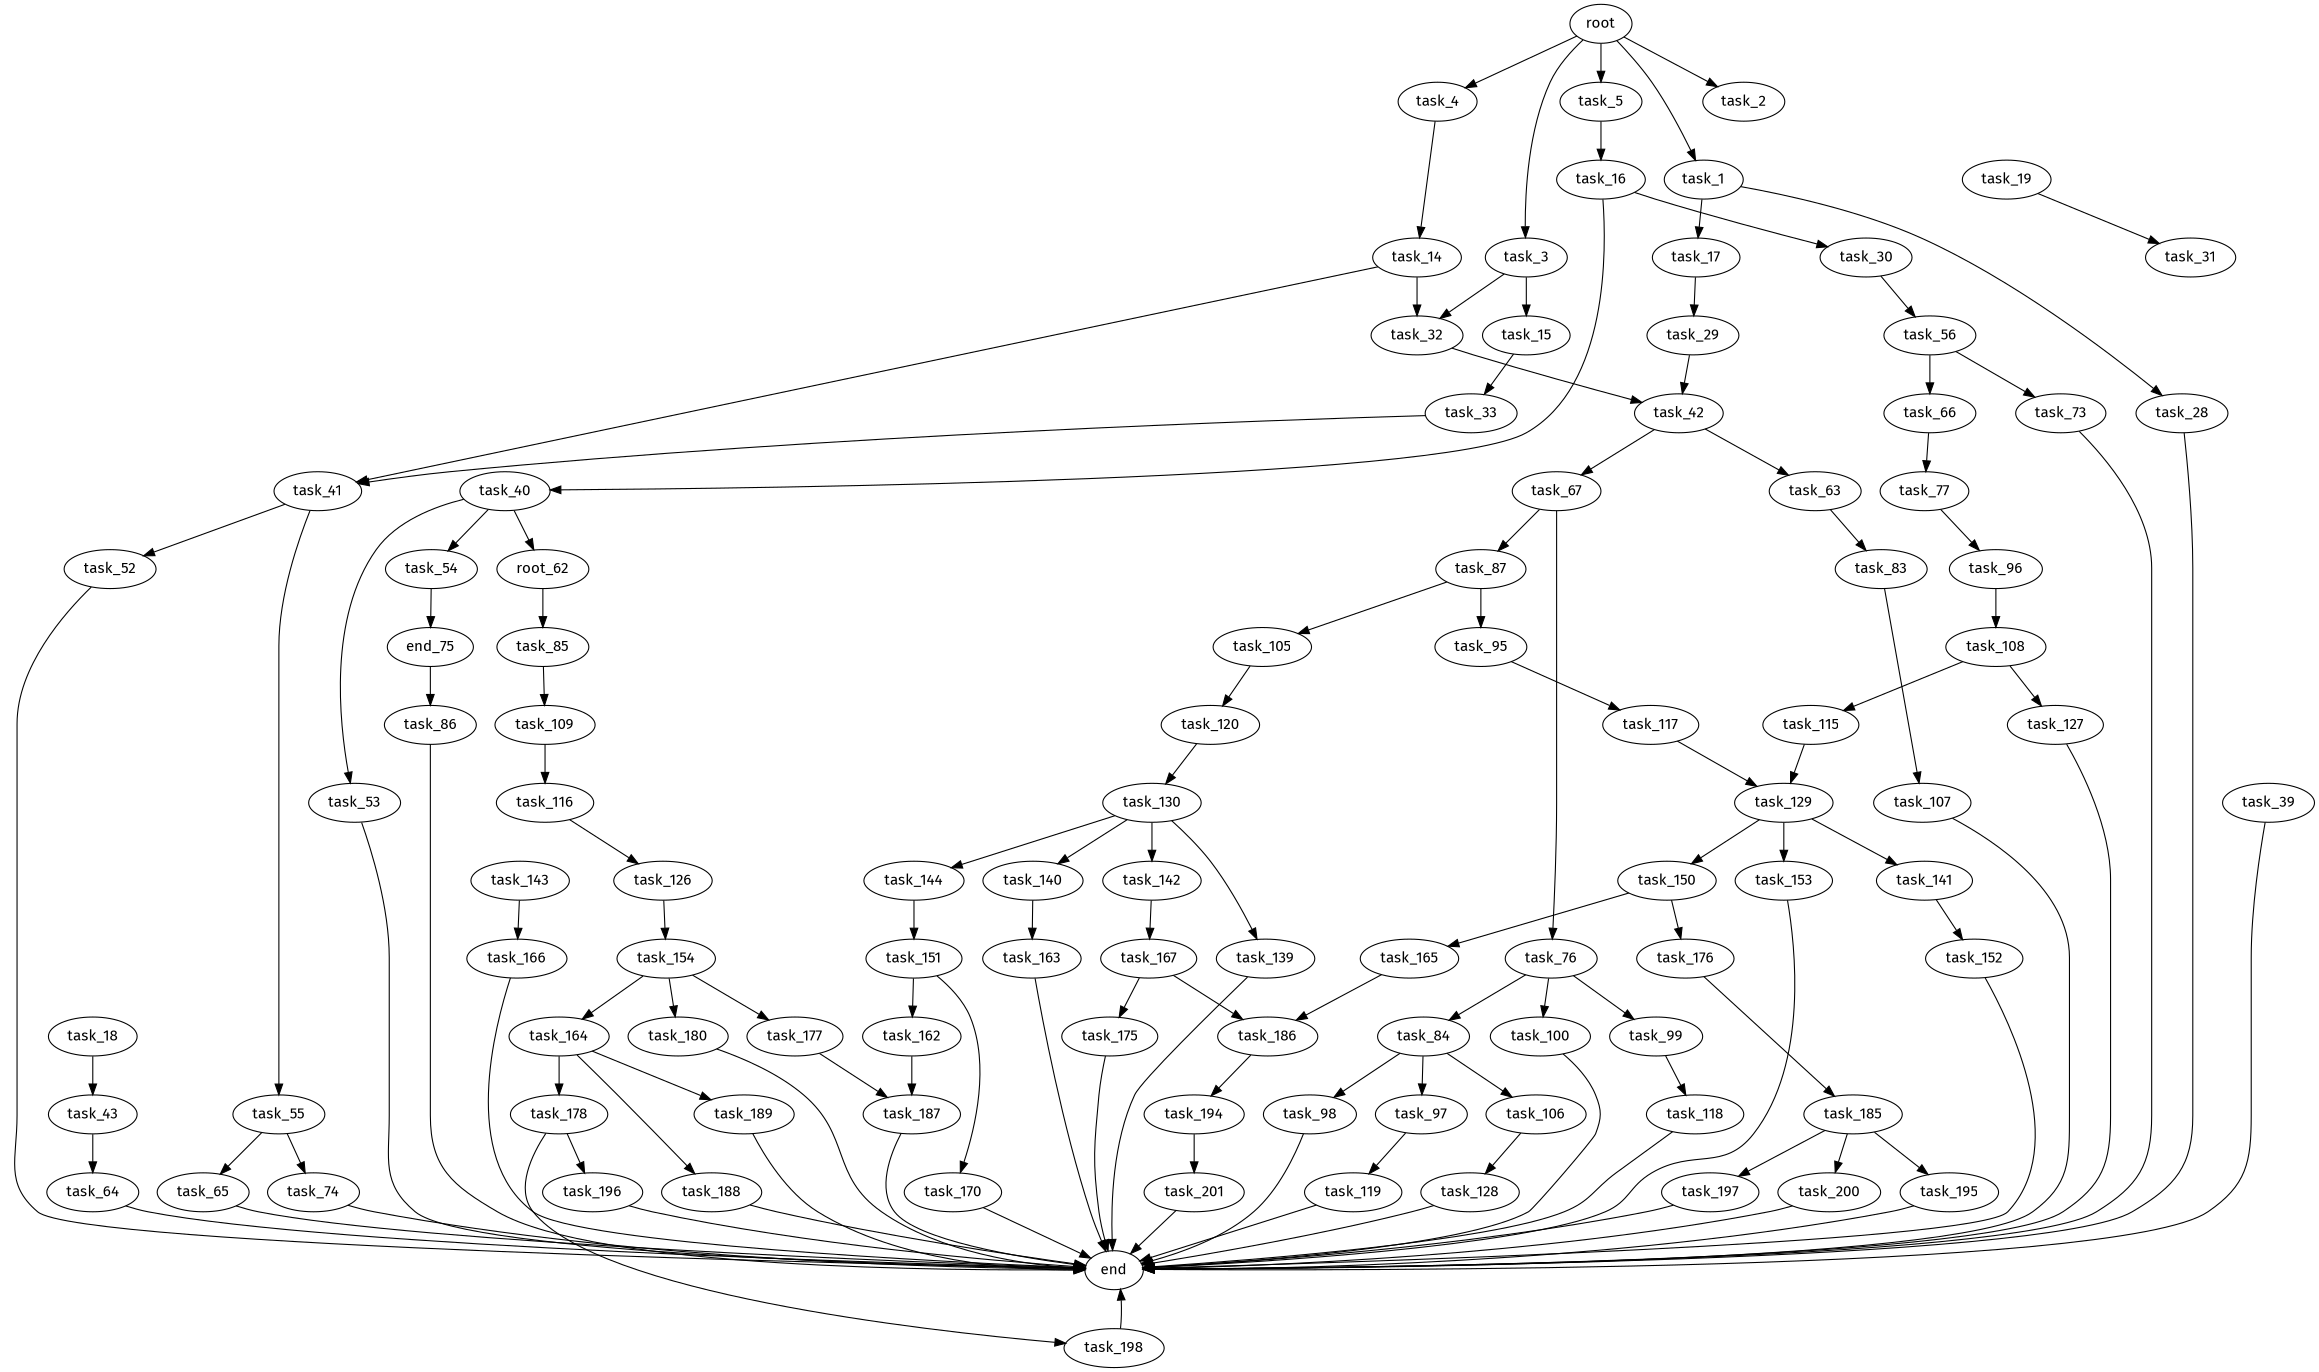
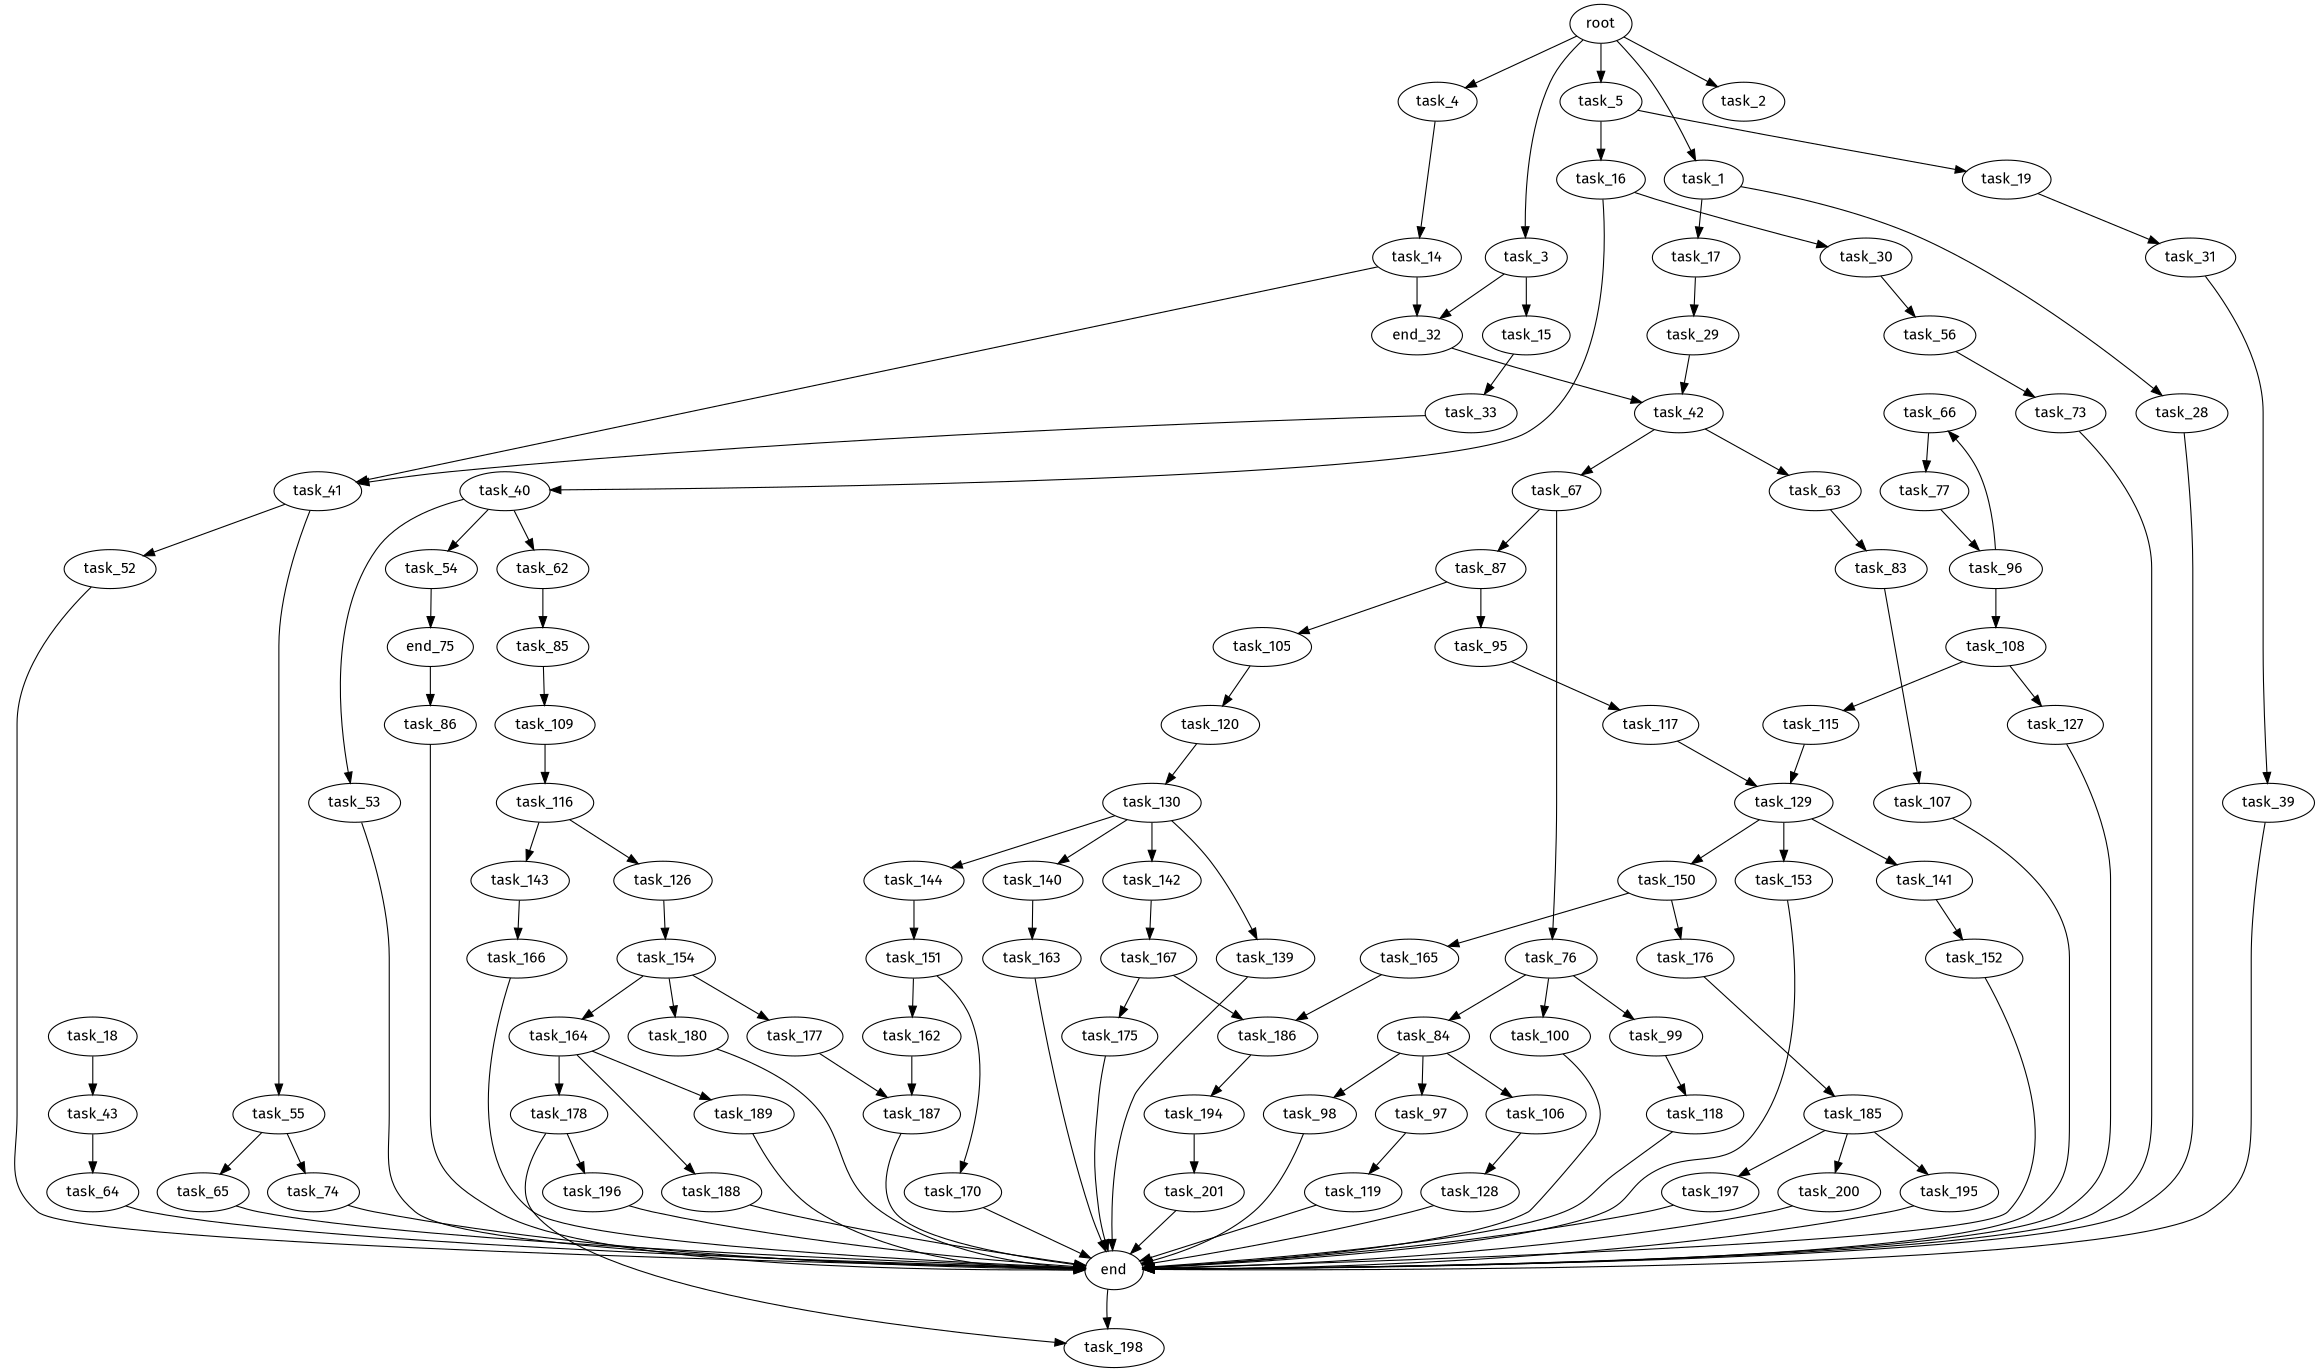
edge "task_5" -> "task_19": added
node "task_32": label "task_32" -> "end_32"
edge "task_56" -> "task_66": now "task_96" -> "task_66"
edge "task_31" -> "task_39": added
node "root_62": label "root_62" -> "task_62"
edge "task_116" -> "task_143": added
edge "task_198" -> "end": reversed
